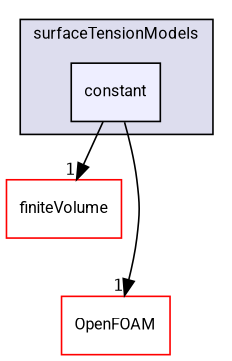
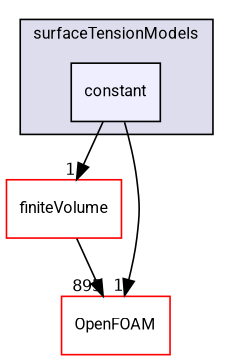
edge "finiteVolume" -> "OpenFOAM": added
